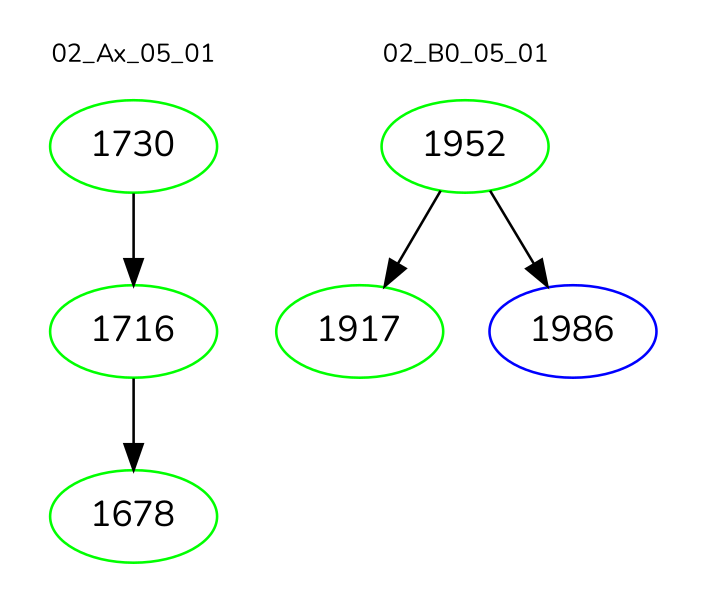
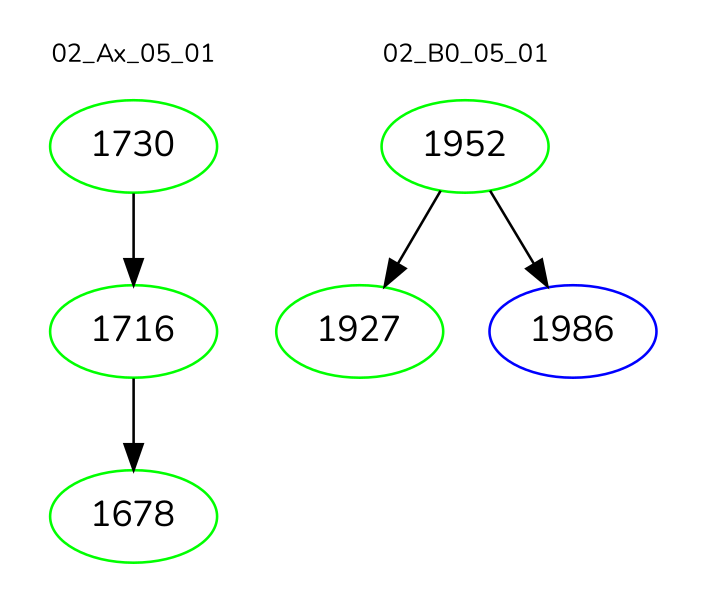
node "1917": label "1917" -> "1927"
